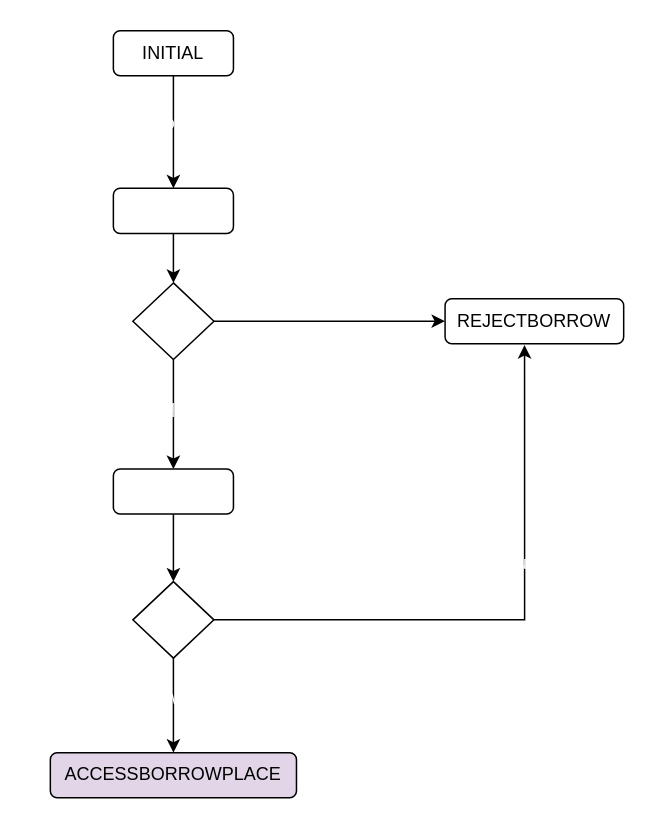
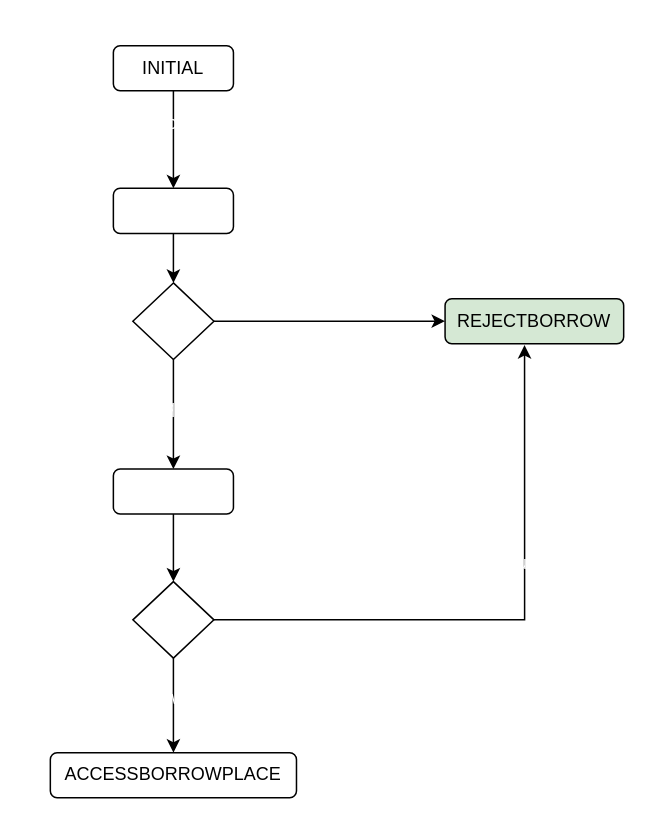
node "INITIAL": moved (173, 53) -> (173, 68)
node "system shows request": label "system shows request" -> "system shows borrow"
node "REJECTBORROW": fillcolor #ffffff -> #d5e8d4
node "ACCESSBORROWPLACE": fillcolor #e1d5e7 -> #ffffff
